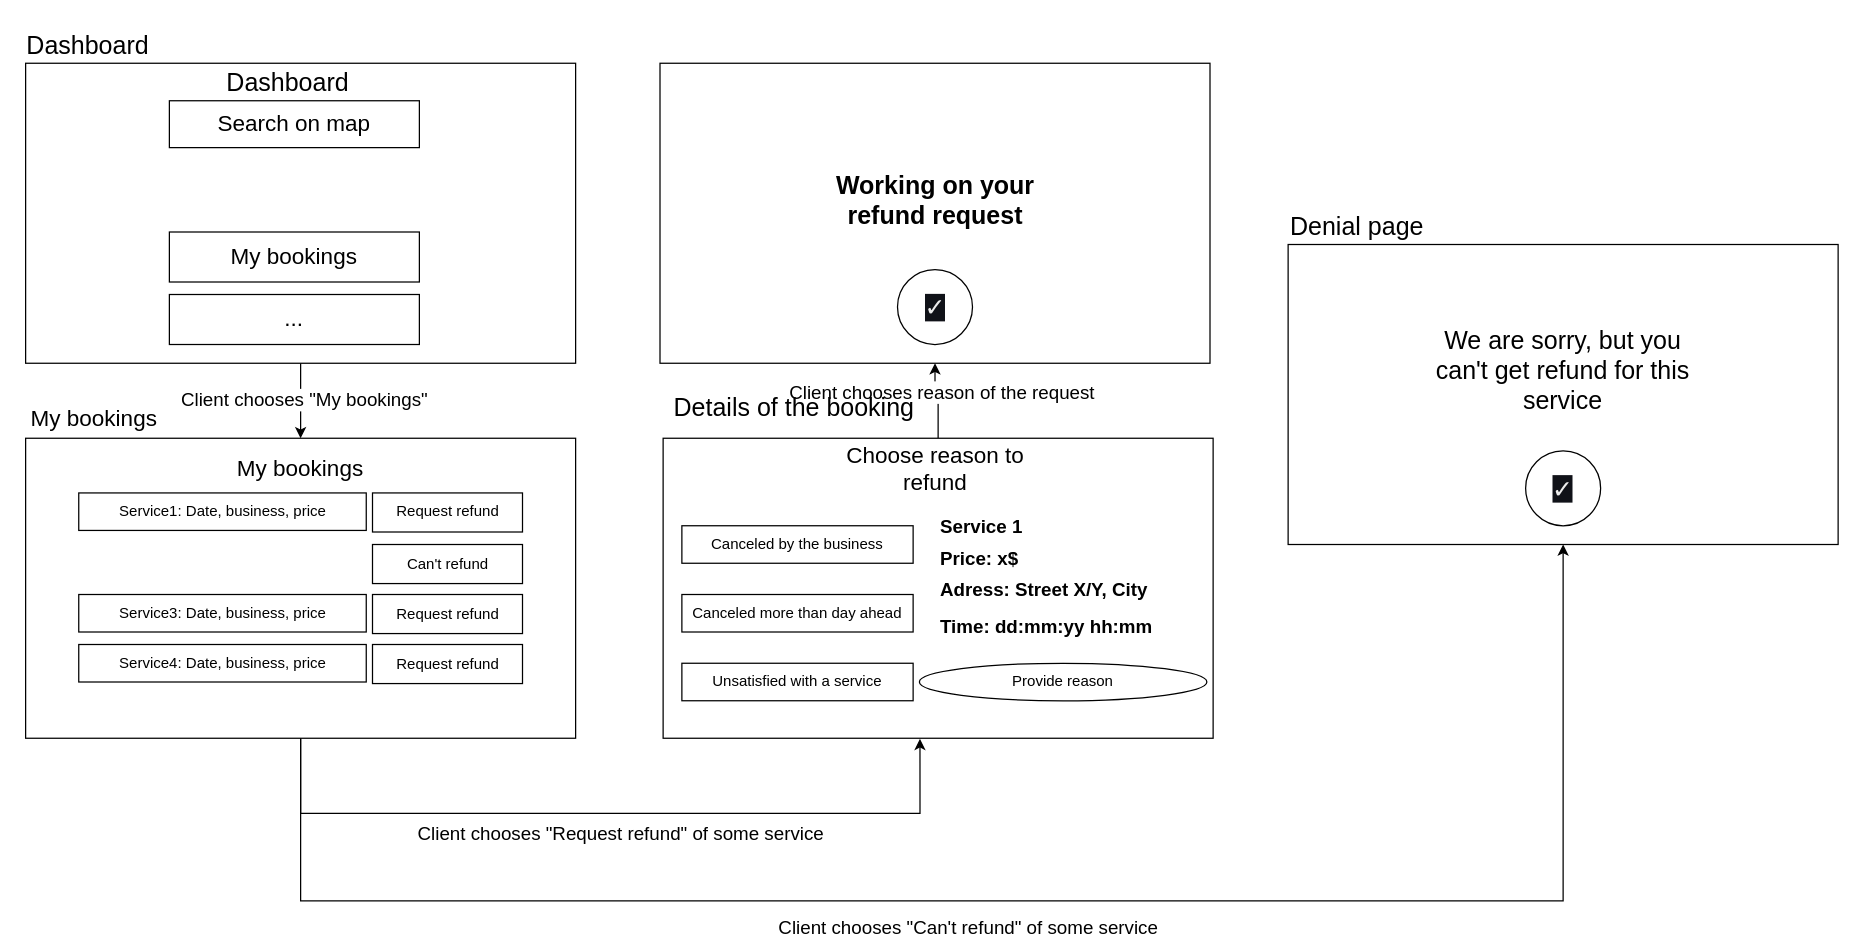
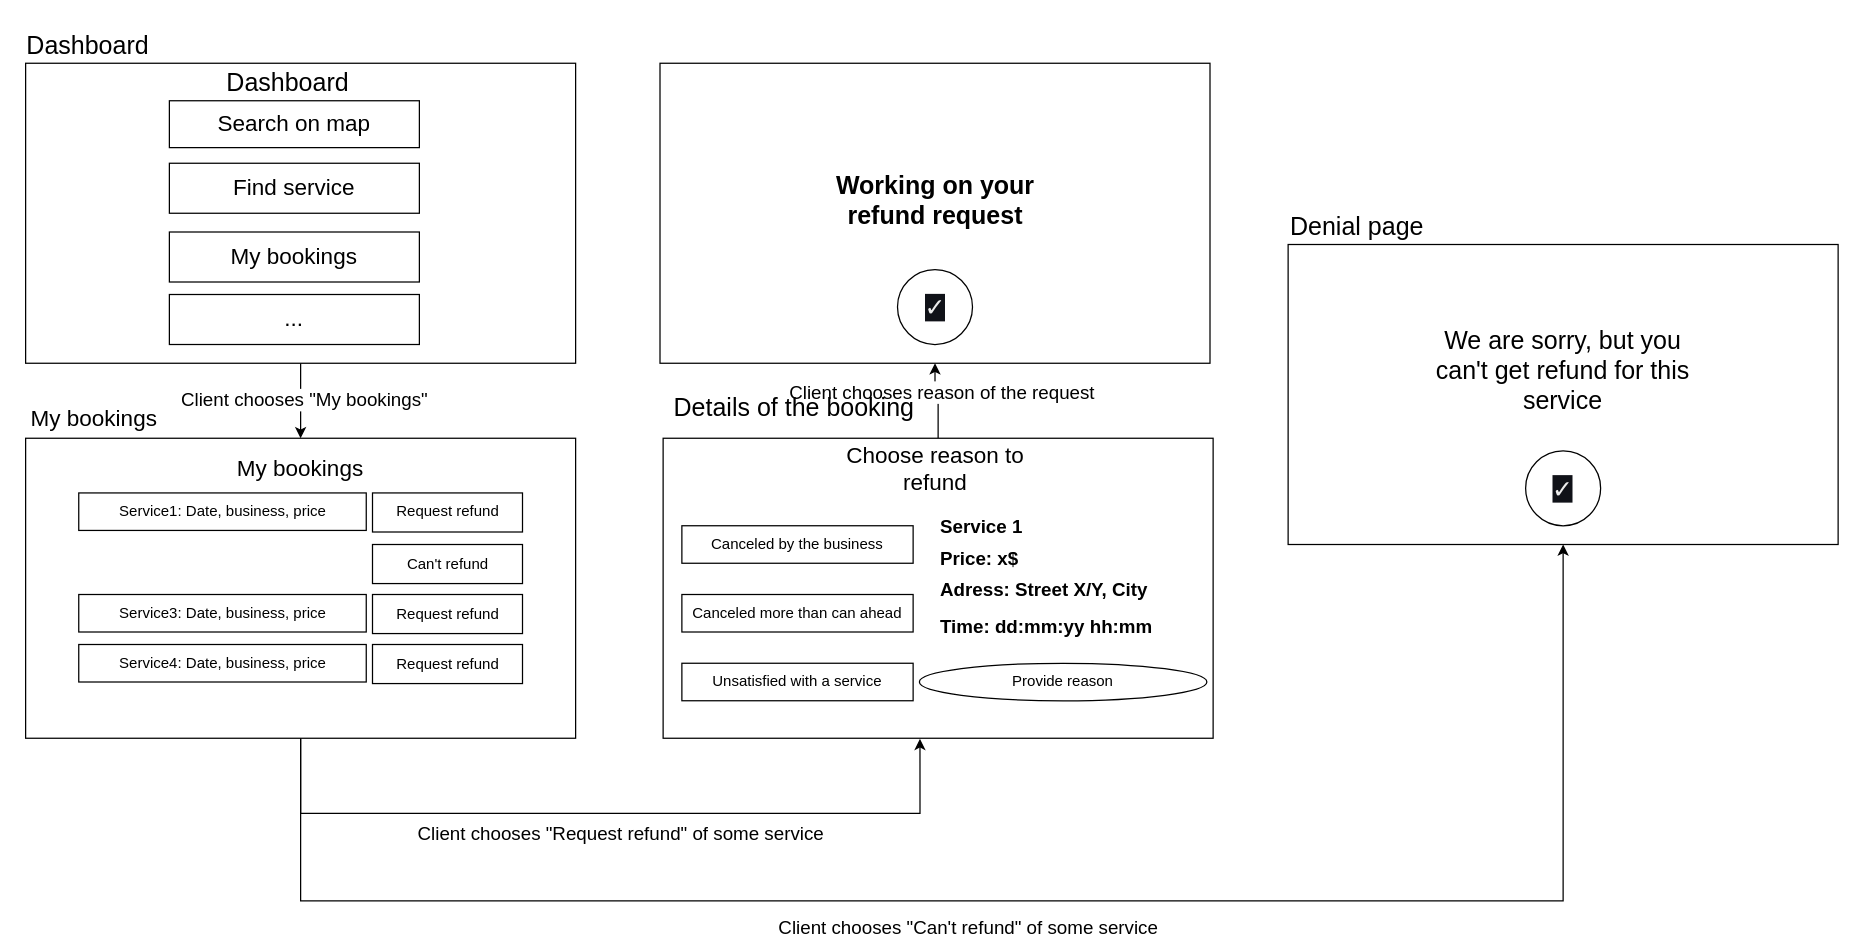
node "Find service": added
node "Canceled more than day ahead": label "Canceled more than day ahead" -> "Canceled more than can ahead"
